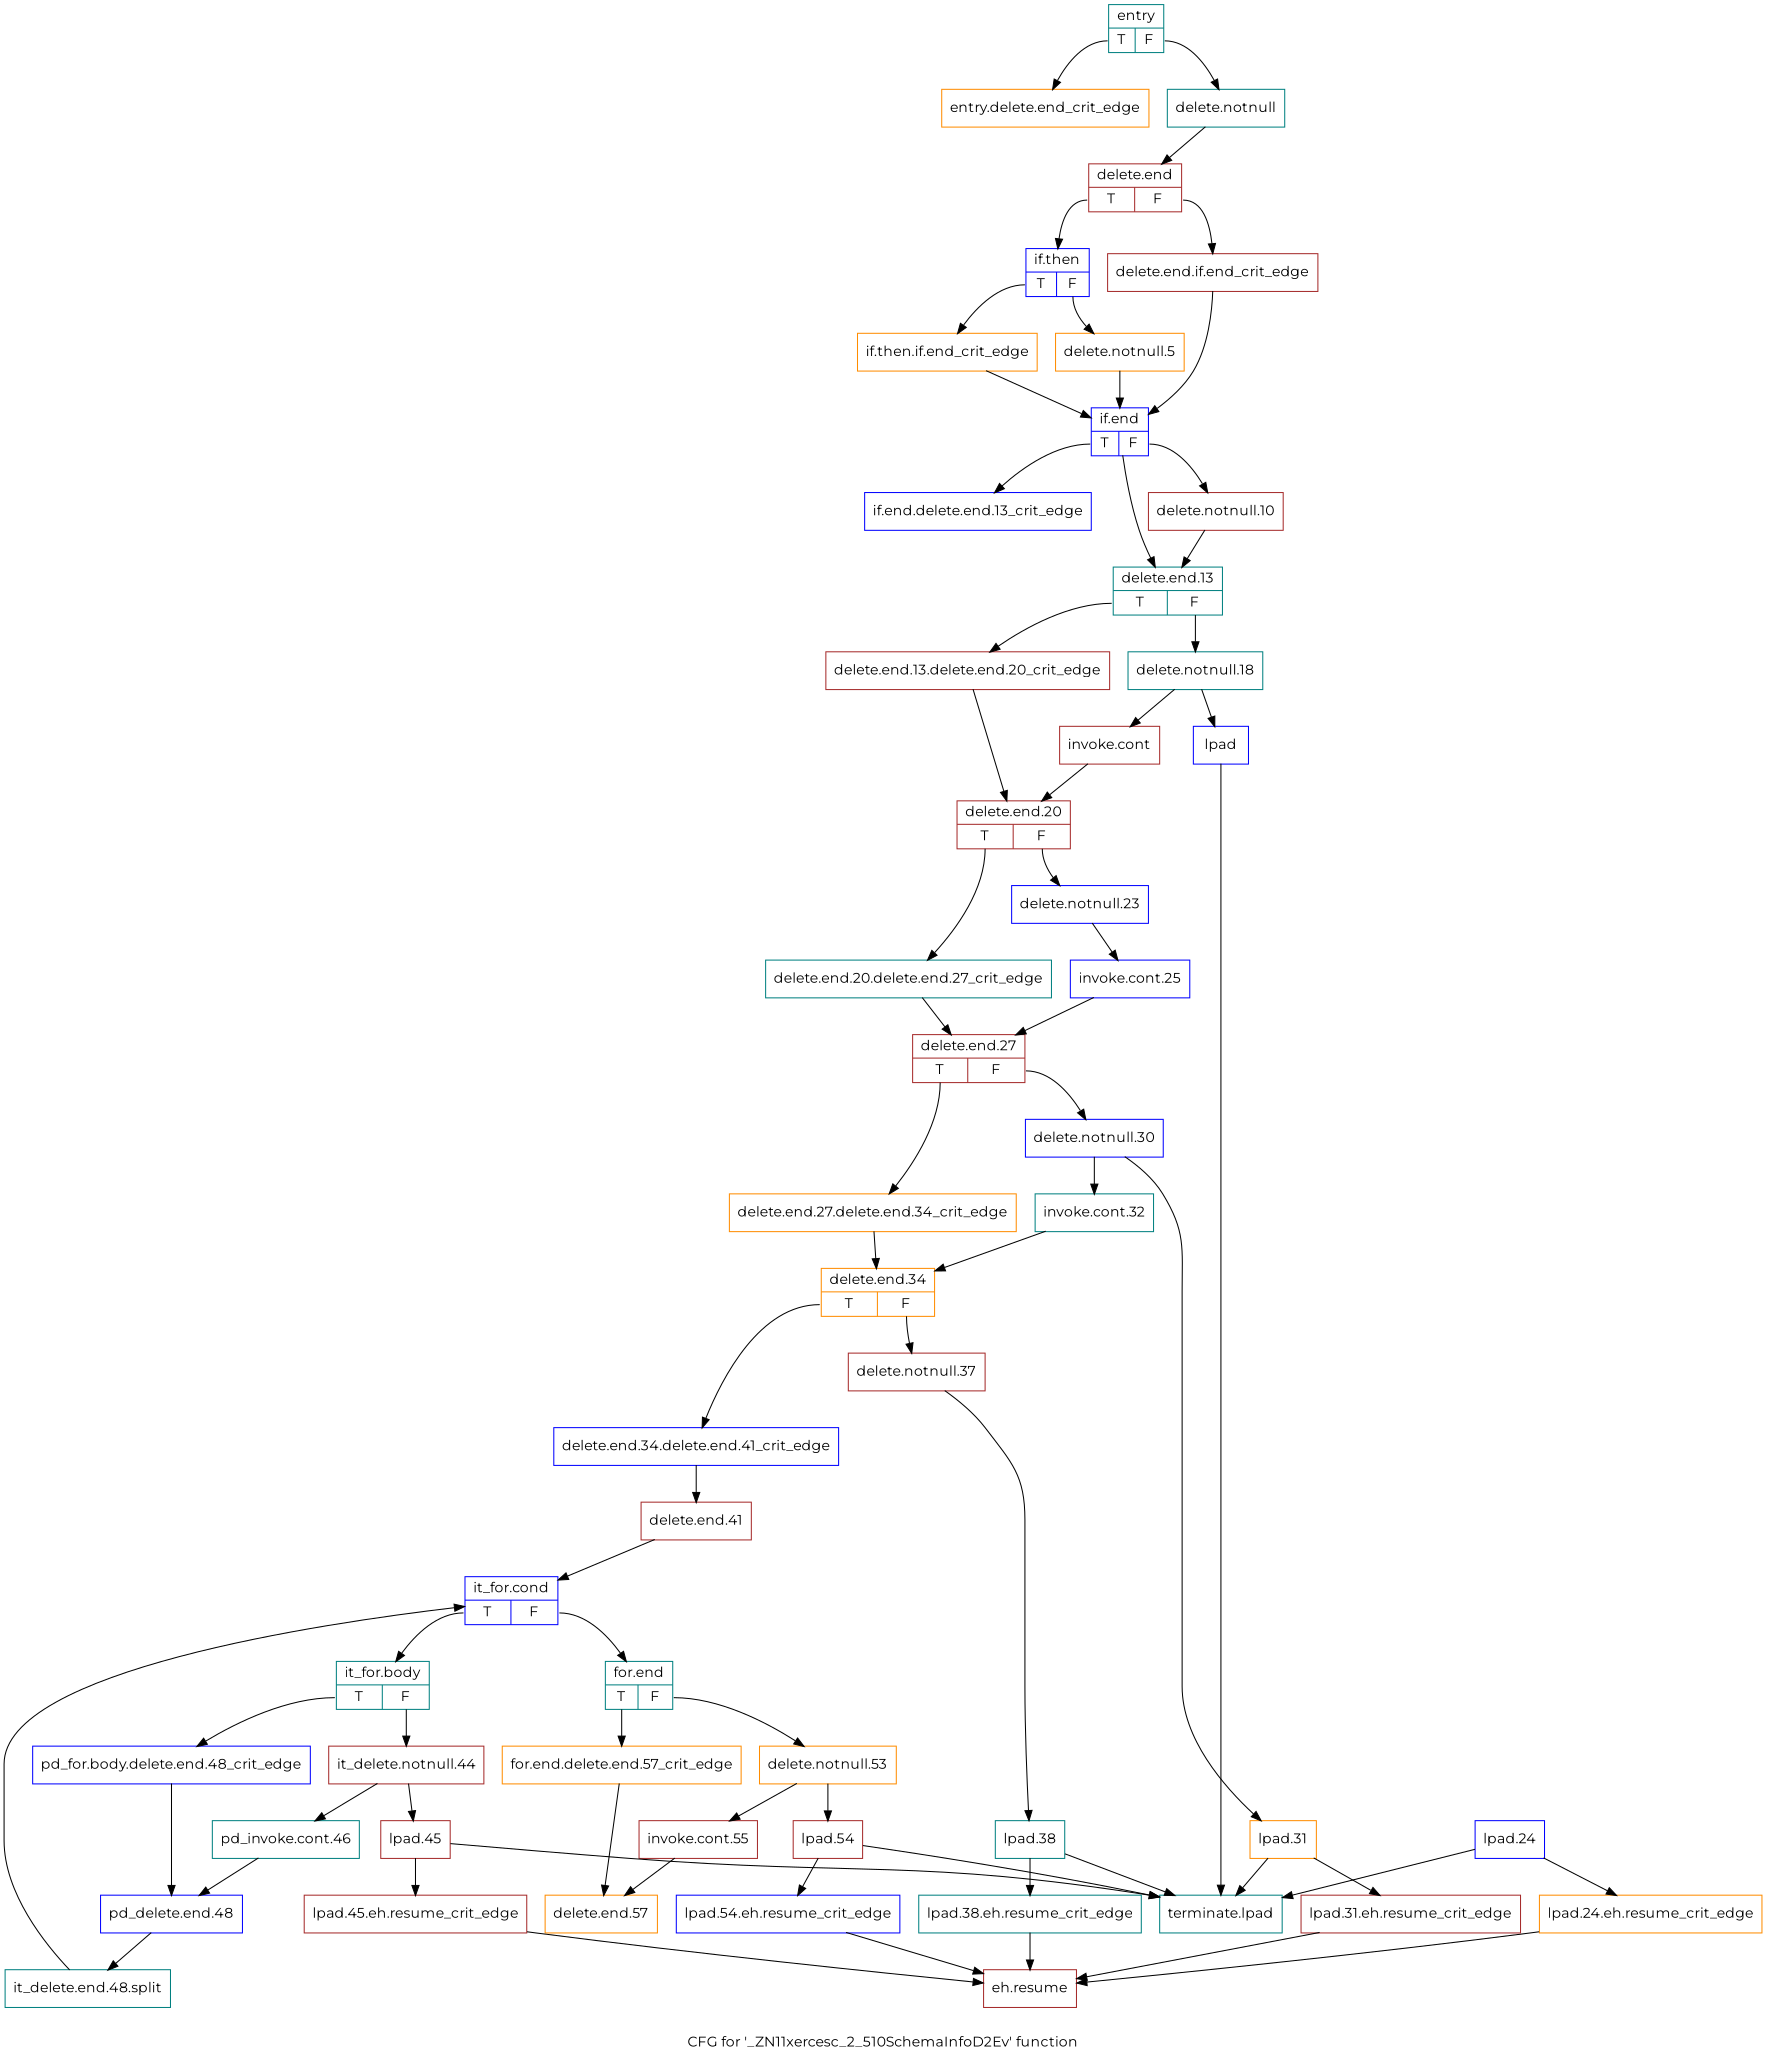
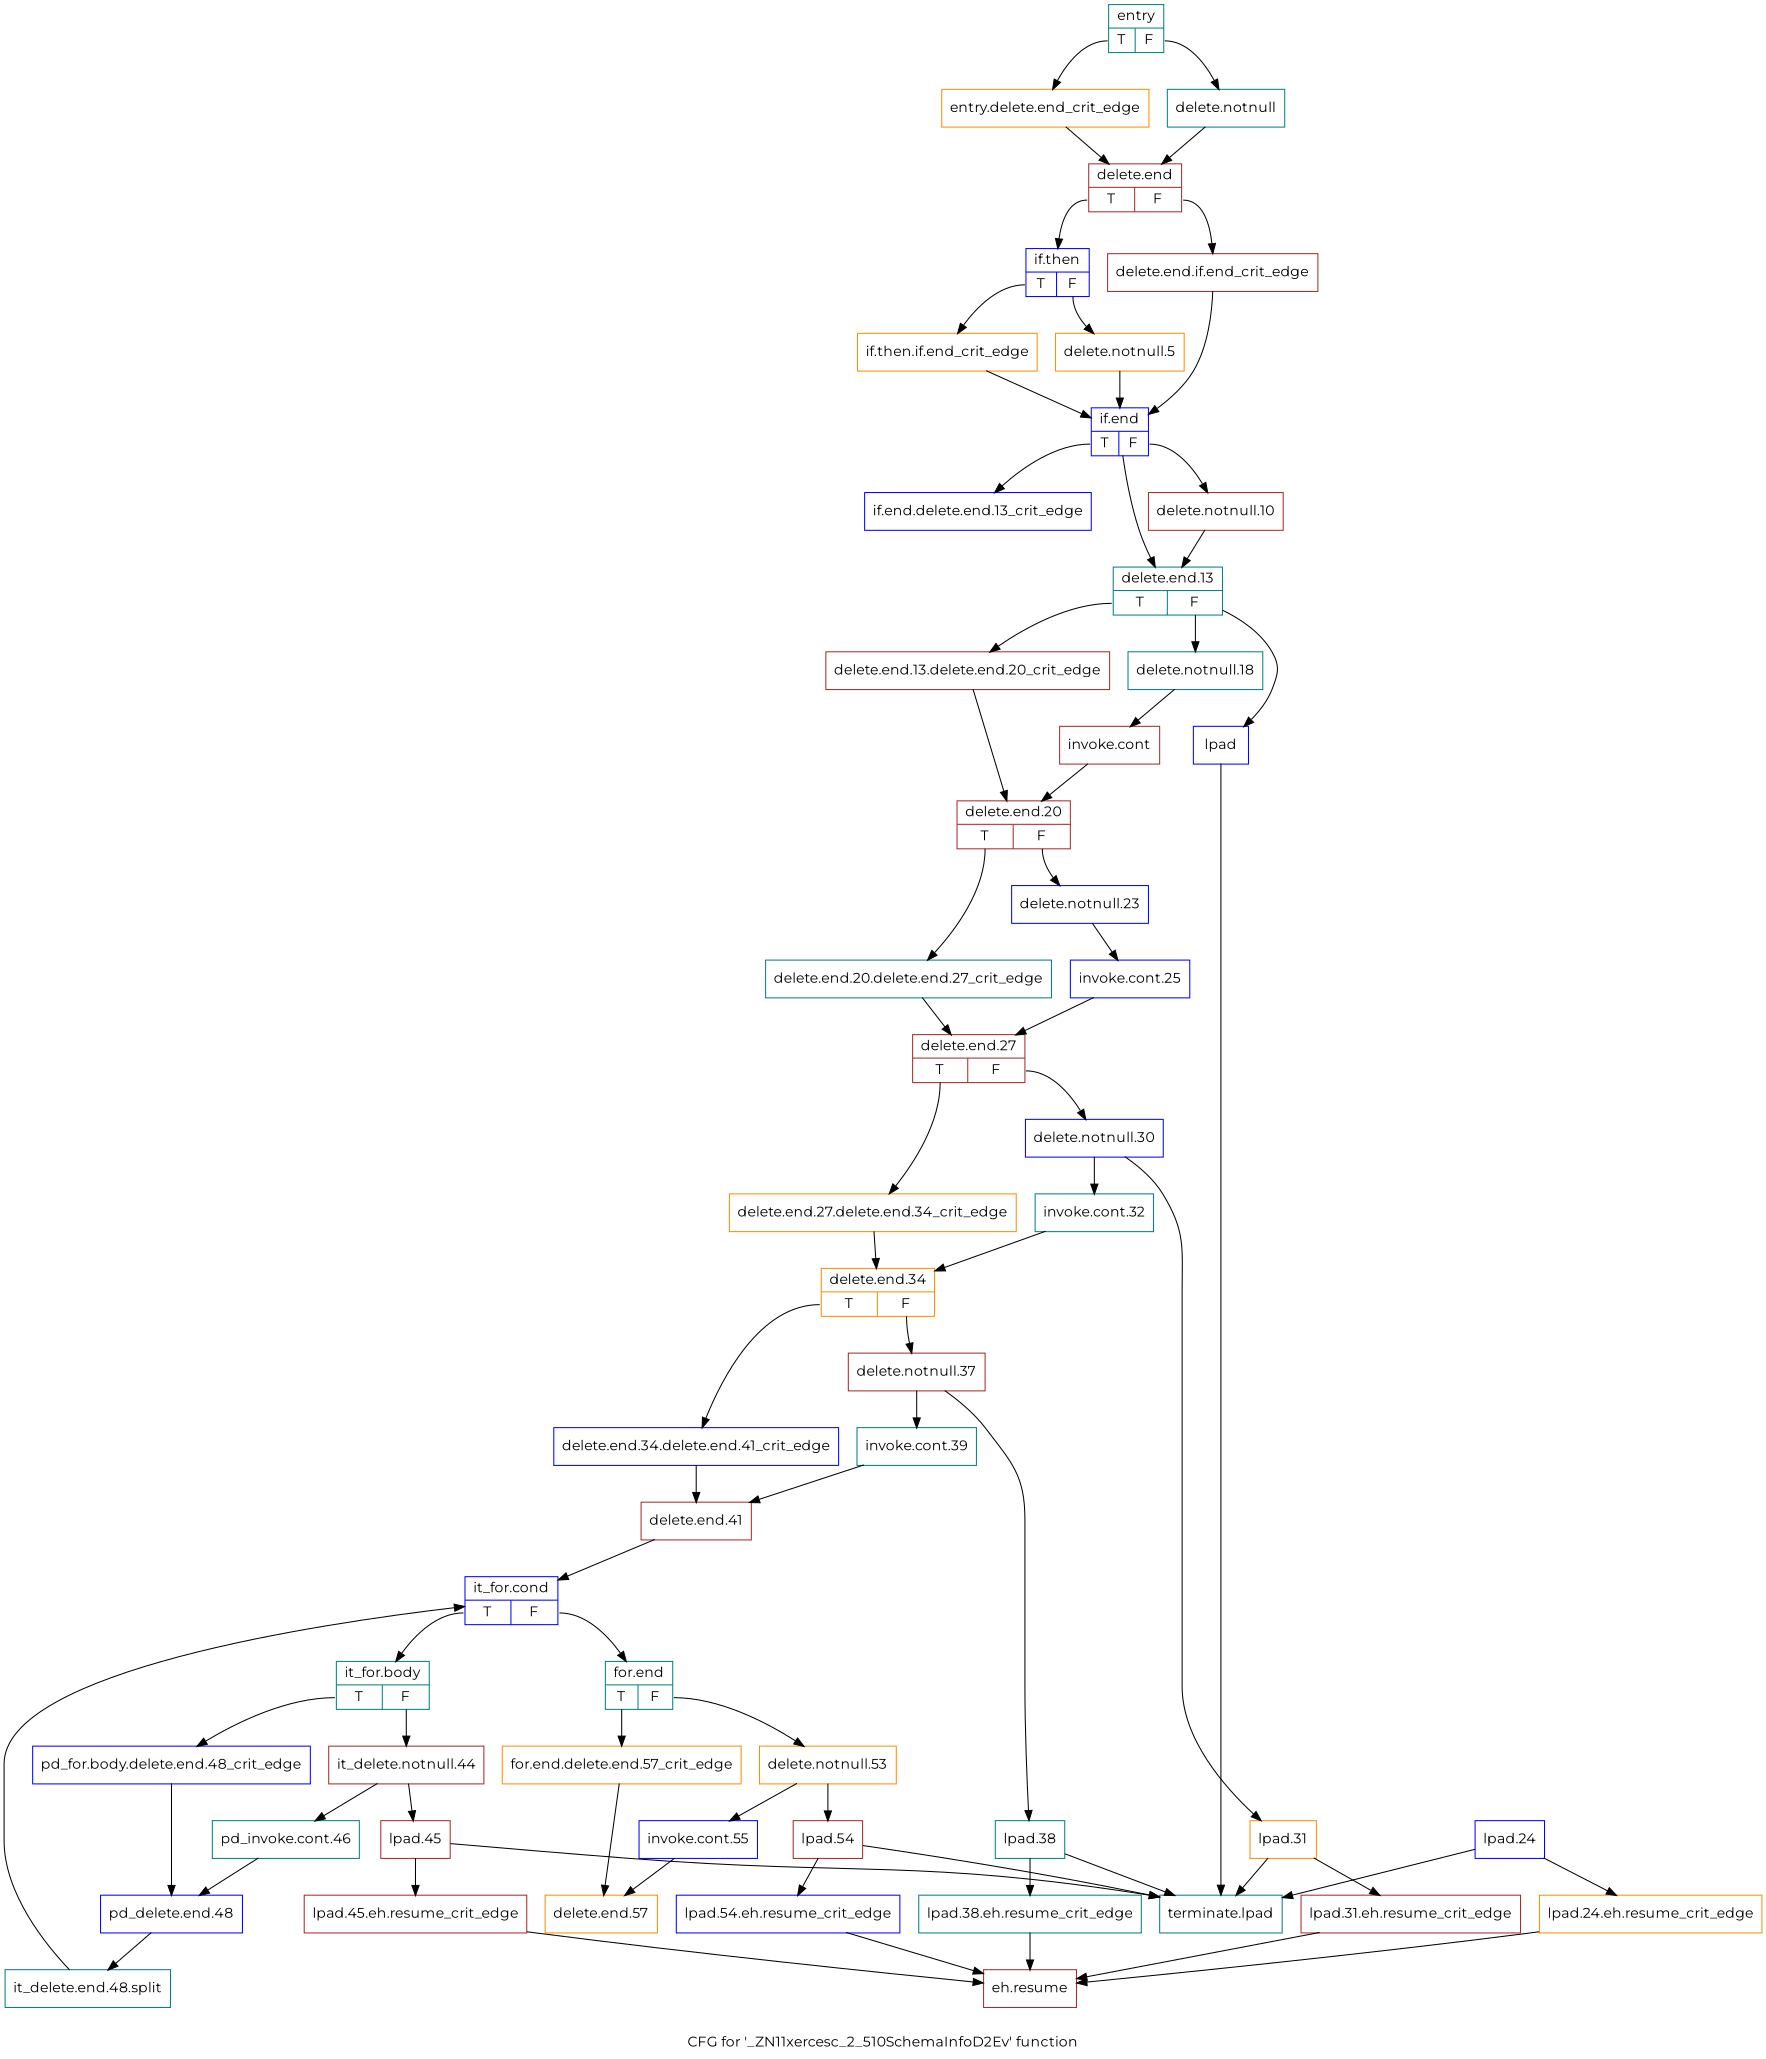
edge "entry.delete.end_crit_edge" -> "delete.end": added
edge "delete.notnull.18" -> "lpad": now "delete.end.13" -> "lpad"
node "invoke.cont.39": added
node "invoke.cont.55": color brown -> blue
